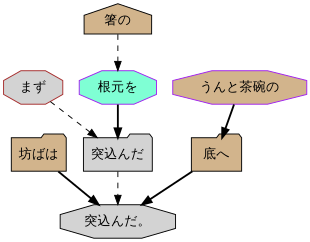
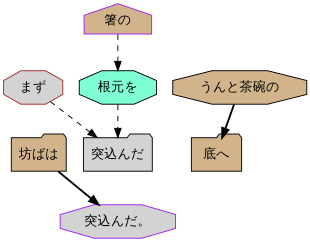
node "箸の": color black -> purple
node "根元を": color purple -> black
node "うんと茶碗の": color purple -> black
edge "根元を" -> "突込んだ": style bold -> dashed
edge "突込んだ" -> "突込んだ。": removed
edge "底へ" -> "突込んだ。": removed
node "突込んだ。": color black -> purple
